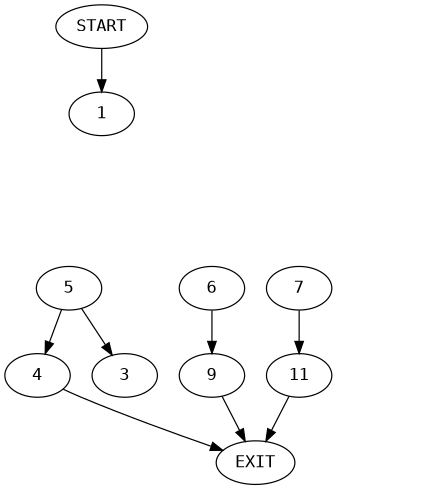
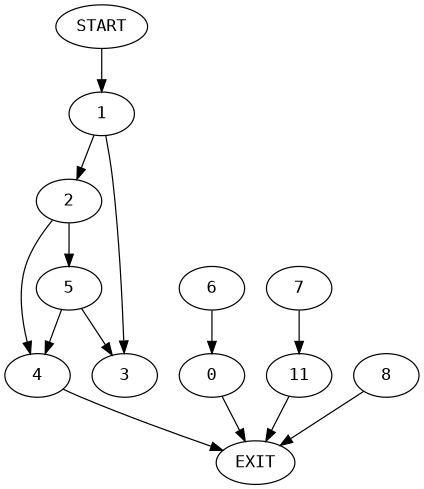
node "2": added
edge "1" -> "3": added
node "9": label "9" -> "0"
node "8": added
